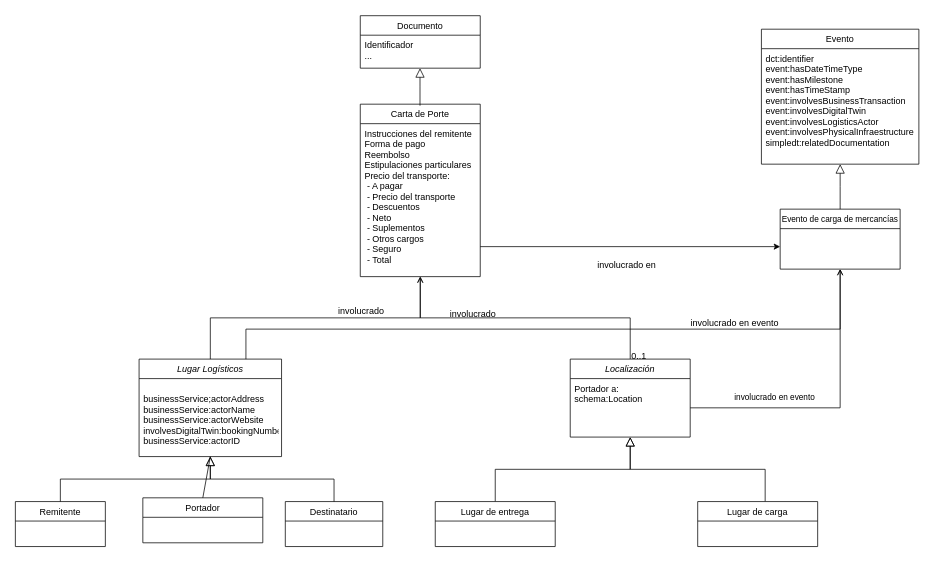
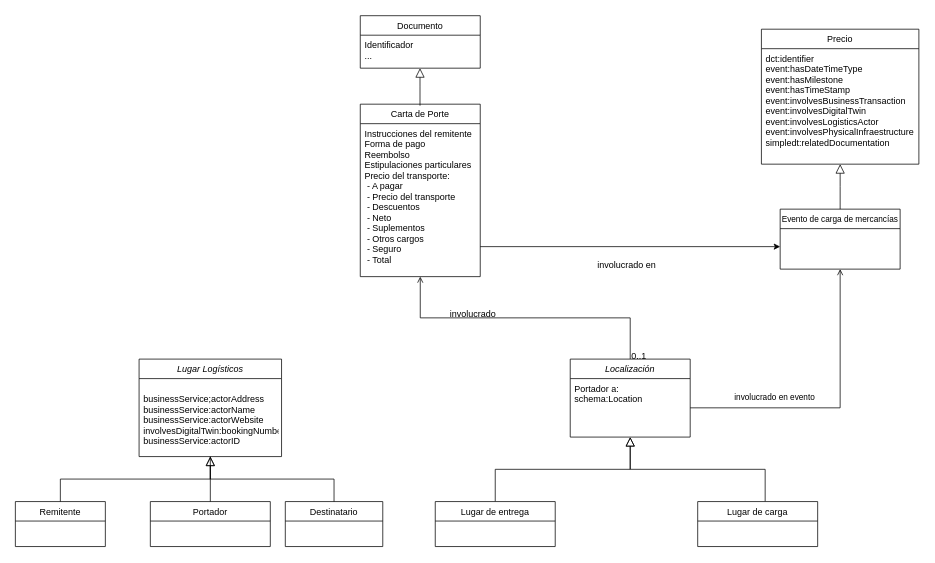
node "Evento": label "Evento" -> "Precio"
edge "Lugar Logísticos" -> "Carta de Porte": removed, label "involucrado"
edge "Lugar Logísticos" -> "Evento de carga de mercancías": removed, label "involucrado en evento"
node "Portador": moved (203, 520) -> (210, 524)
